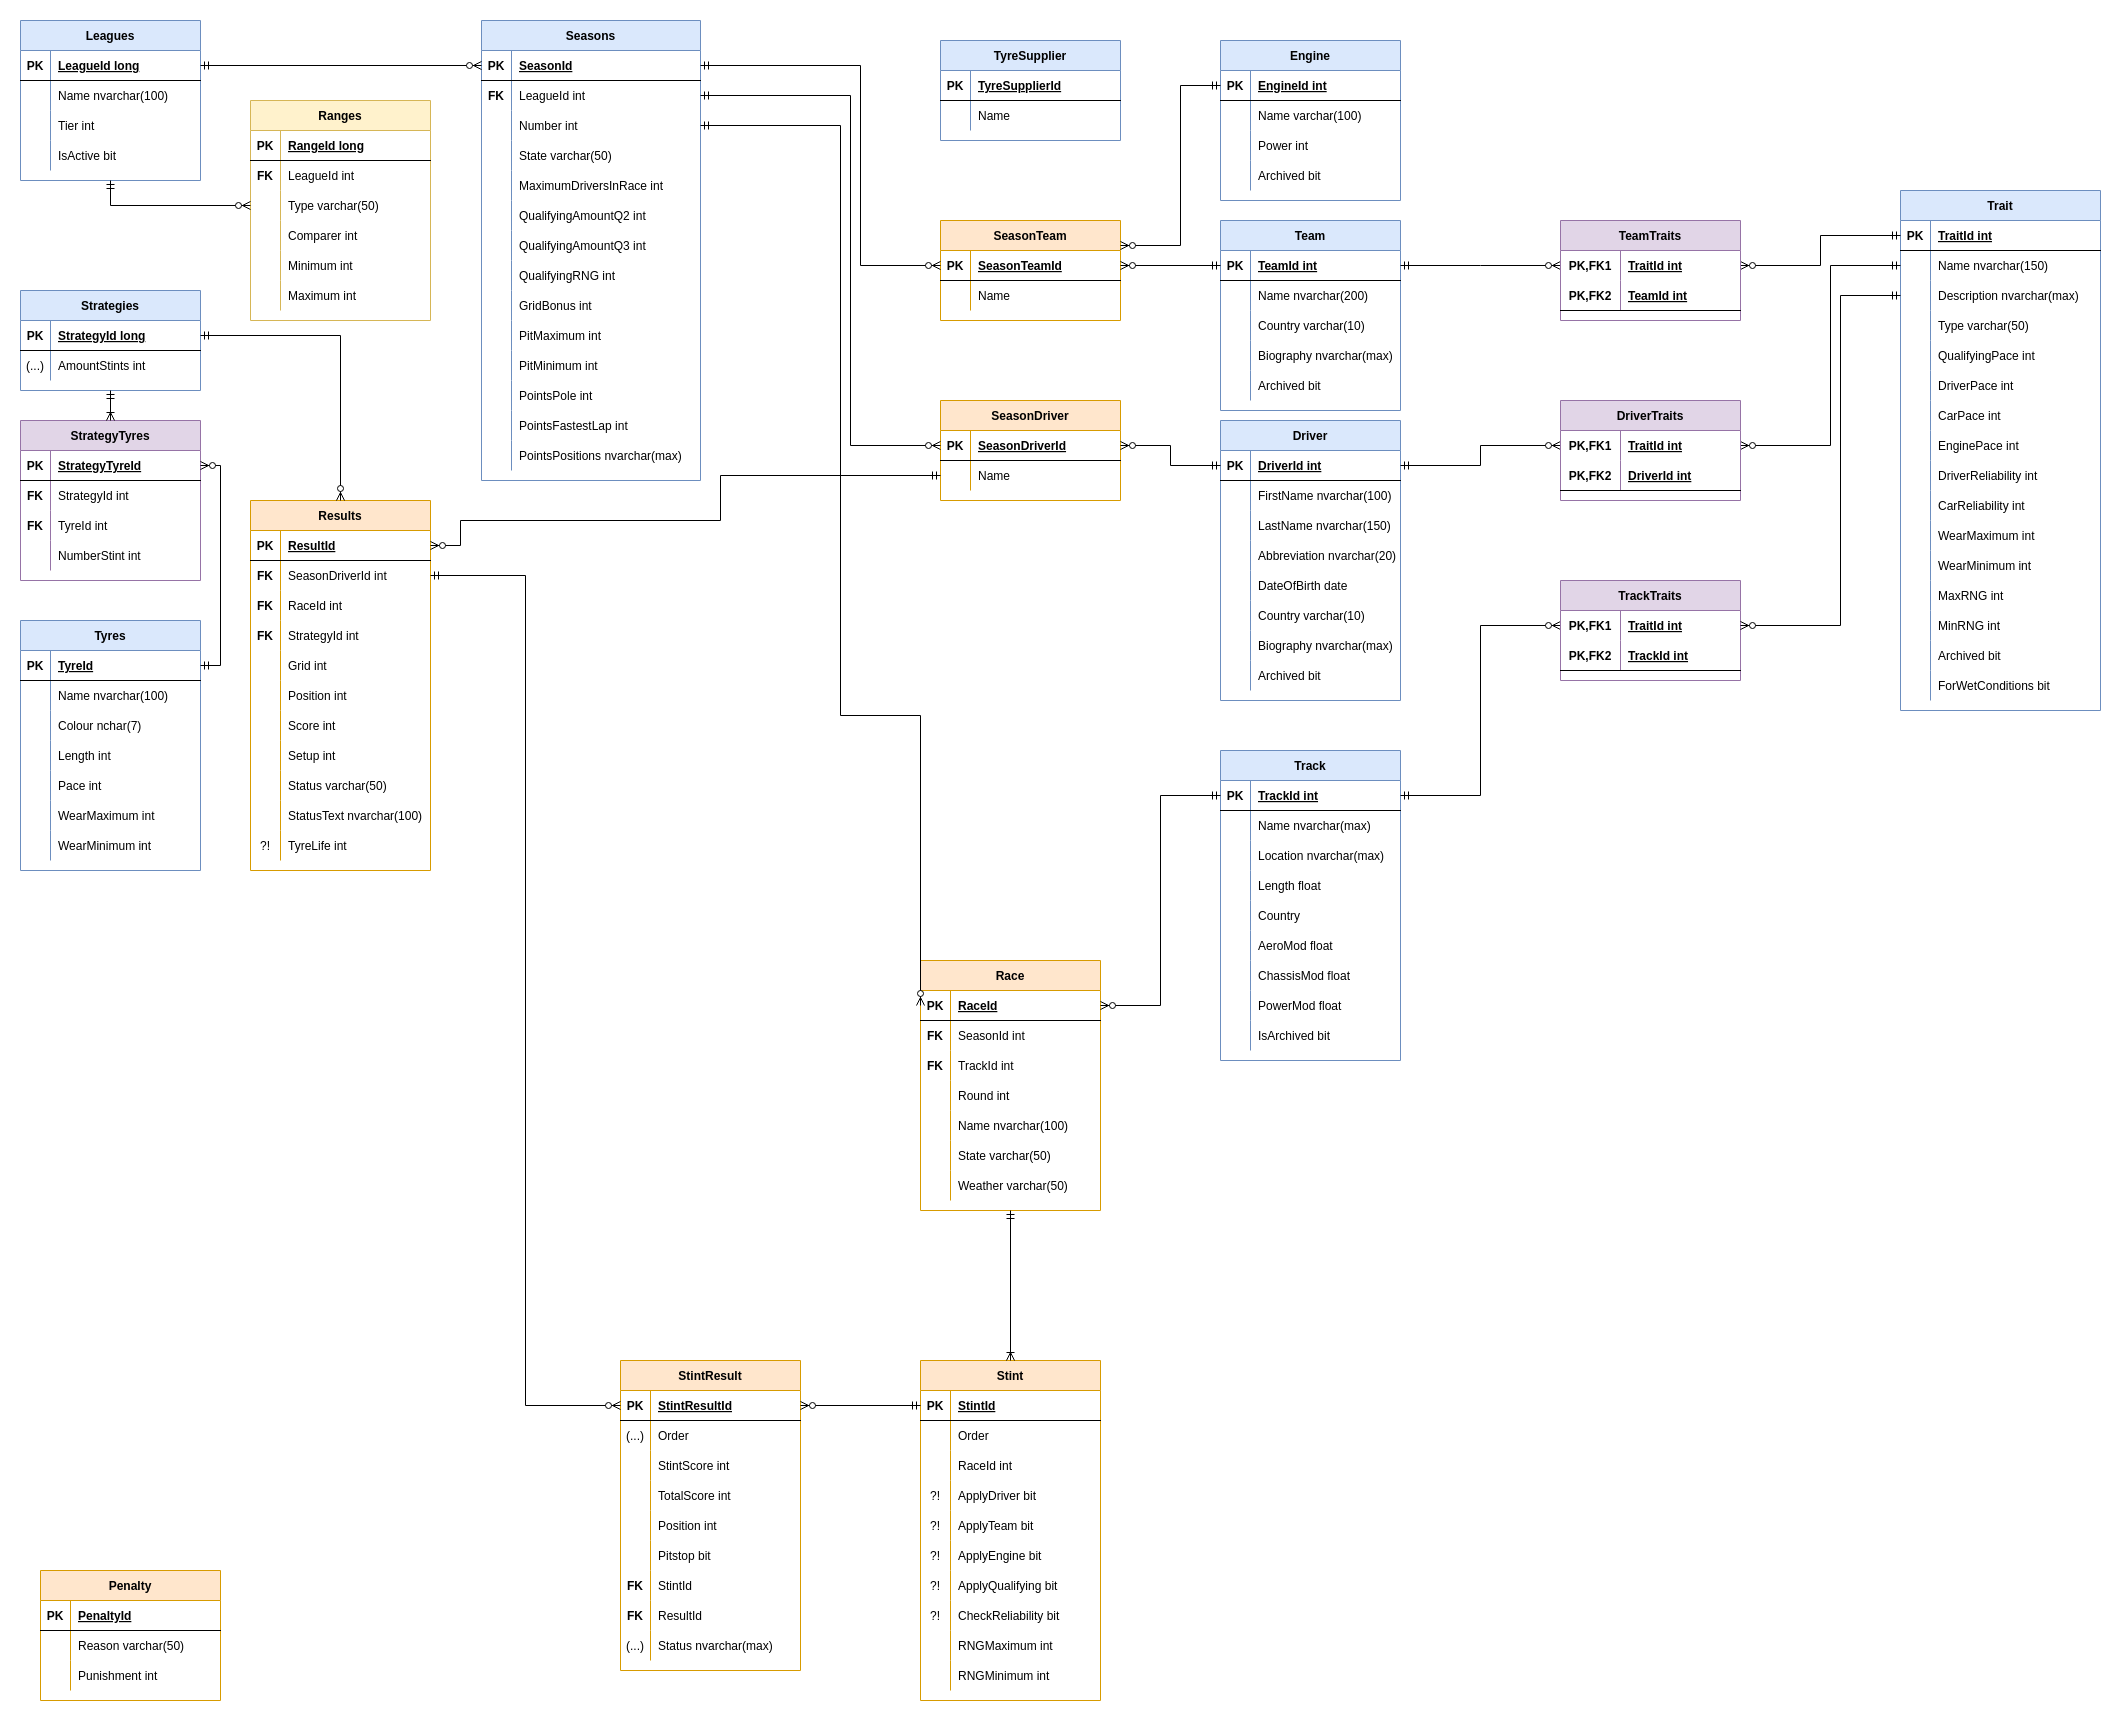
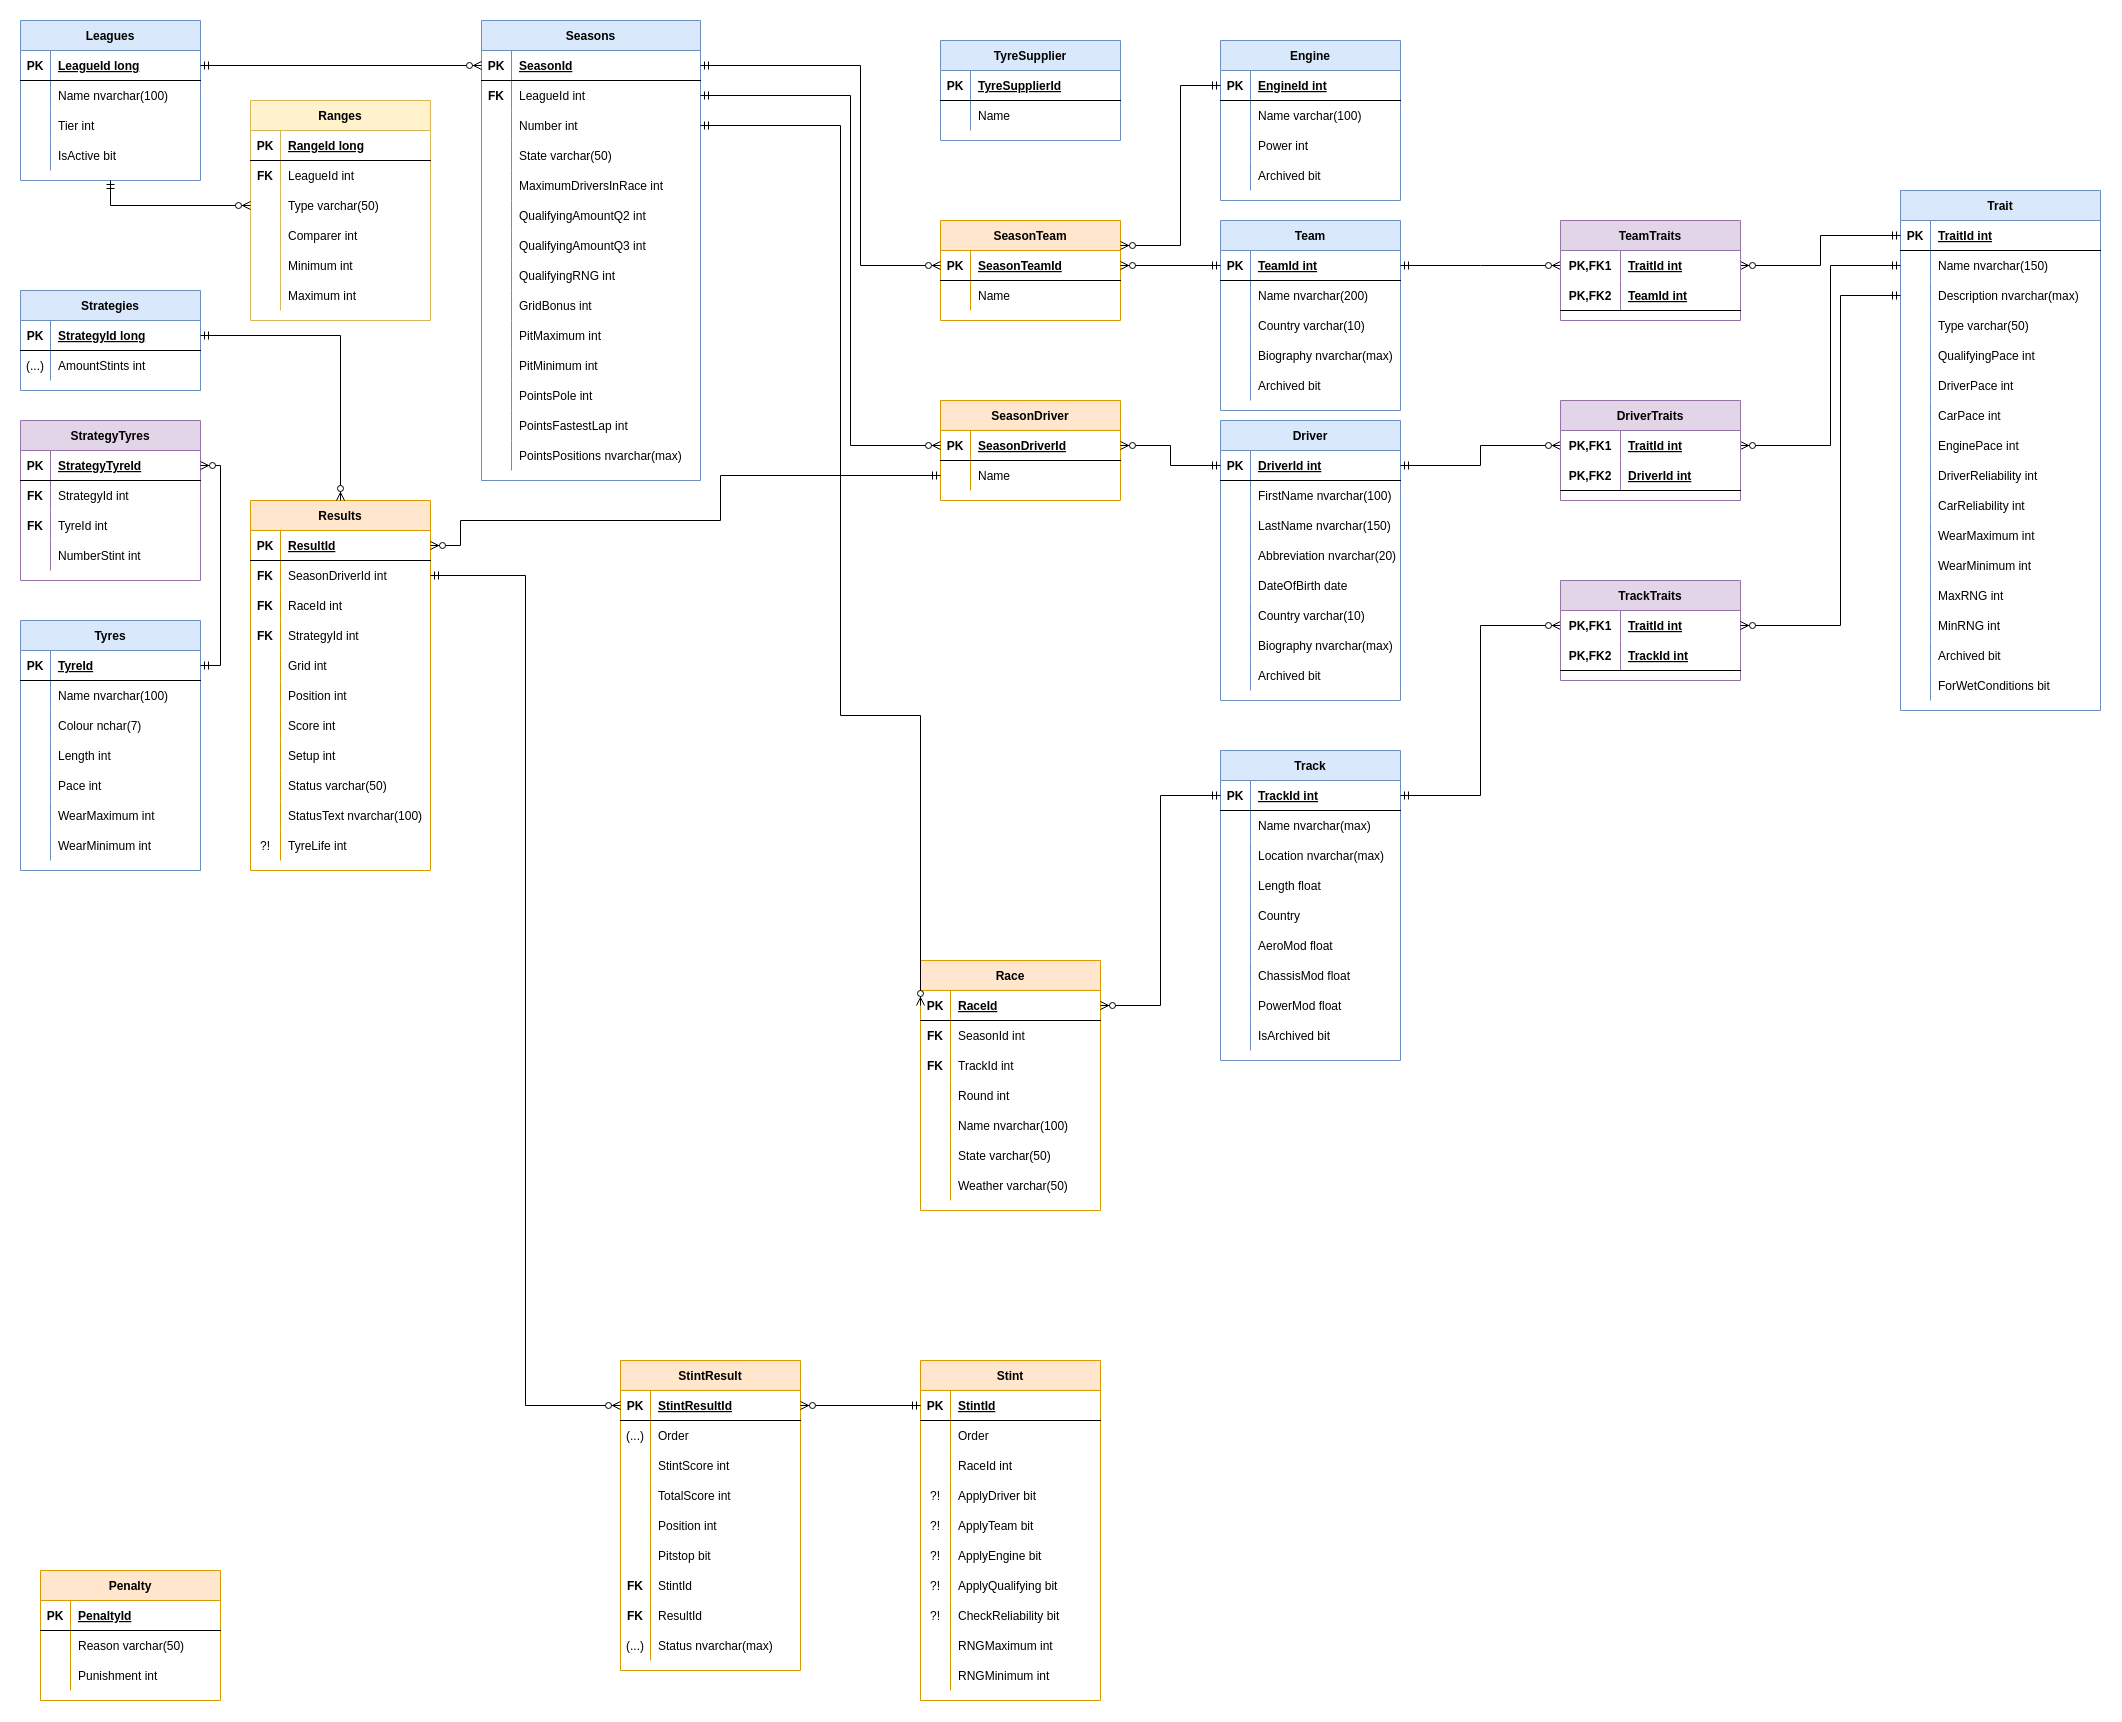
edge "Strategies" -- "StrategyTyres": removed
edge "Race" -- "Stint": removed
